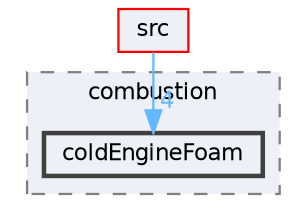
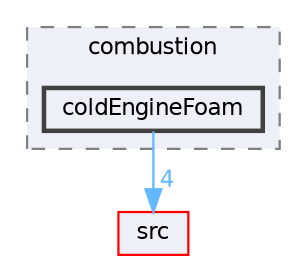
edge "src" -> "coldEngineFoam": reversed
